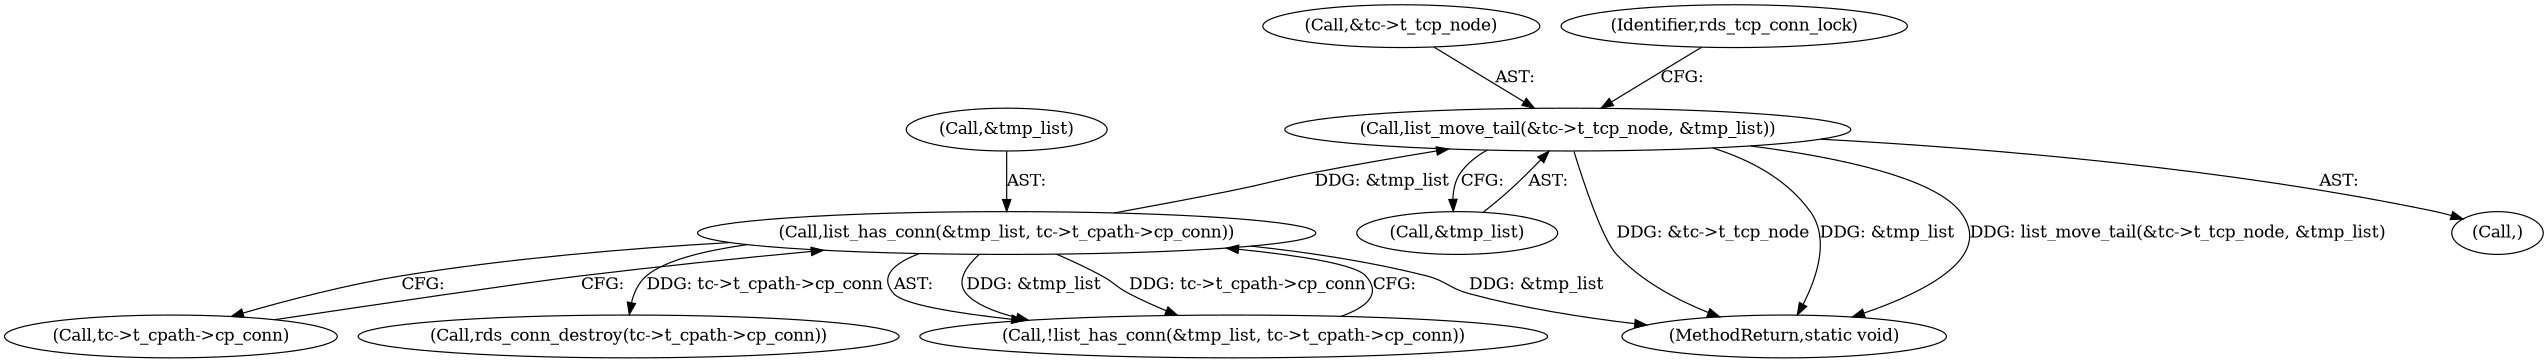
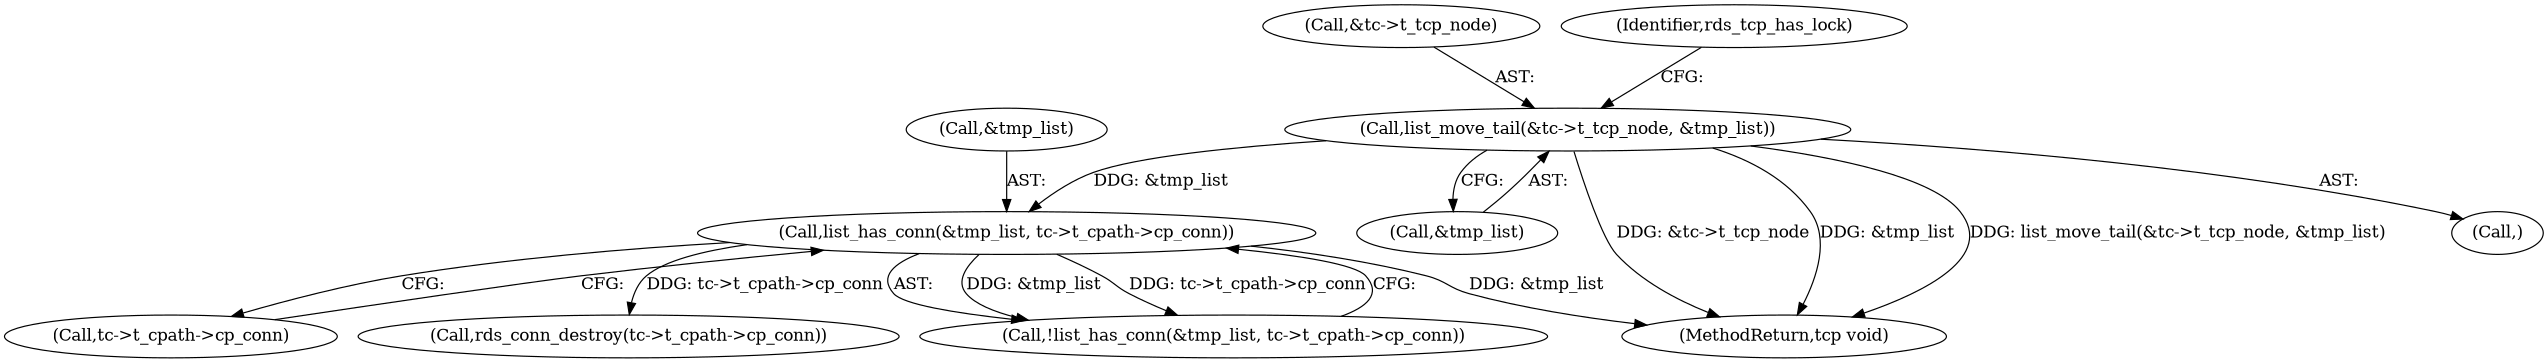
node "(Identifier,rds_tcp_conn_lock)": label "(Identifier,rds_tcp_conn_lock)" -> "(Identifier,rds_tcp_has_lock)"
edge "(Call,list_has_conn(&tmp_list, tc->t_cpath->cp_conn))" -> "(Call,list_move_tail(&tc->t_tcp_node, &tmp_list))": reversed
node "(MethodReturn,static void)": label "(MethodReturn,static void)" -> "(MethodReturn,tcp void)"
